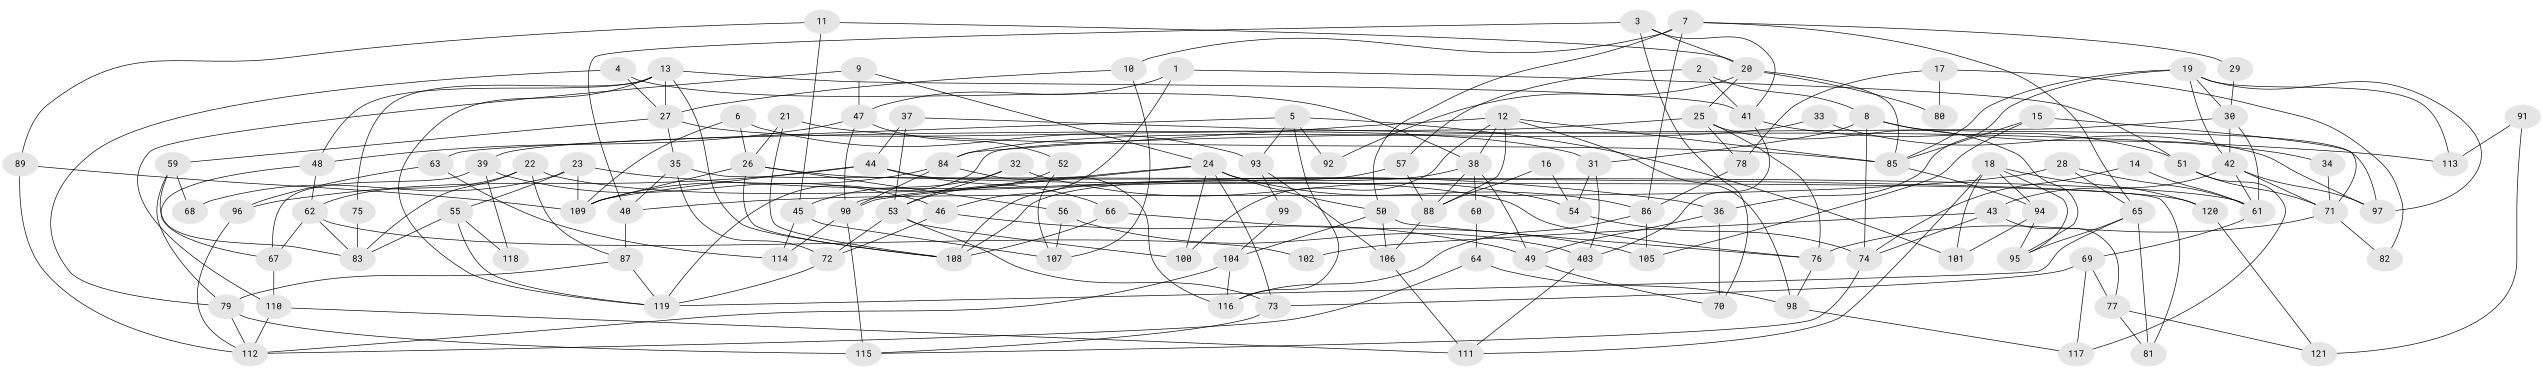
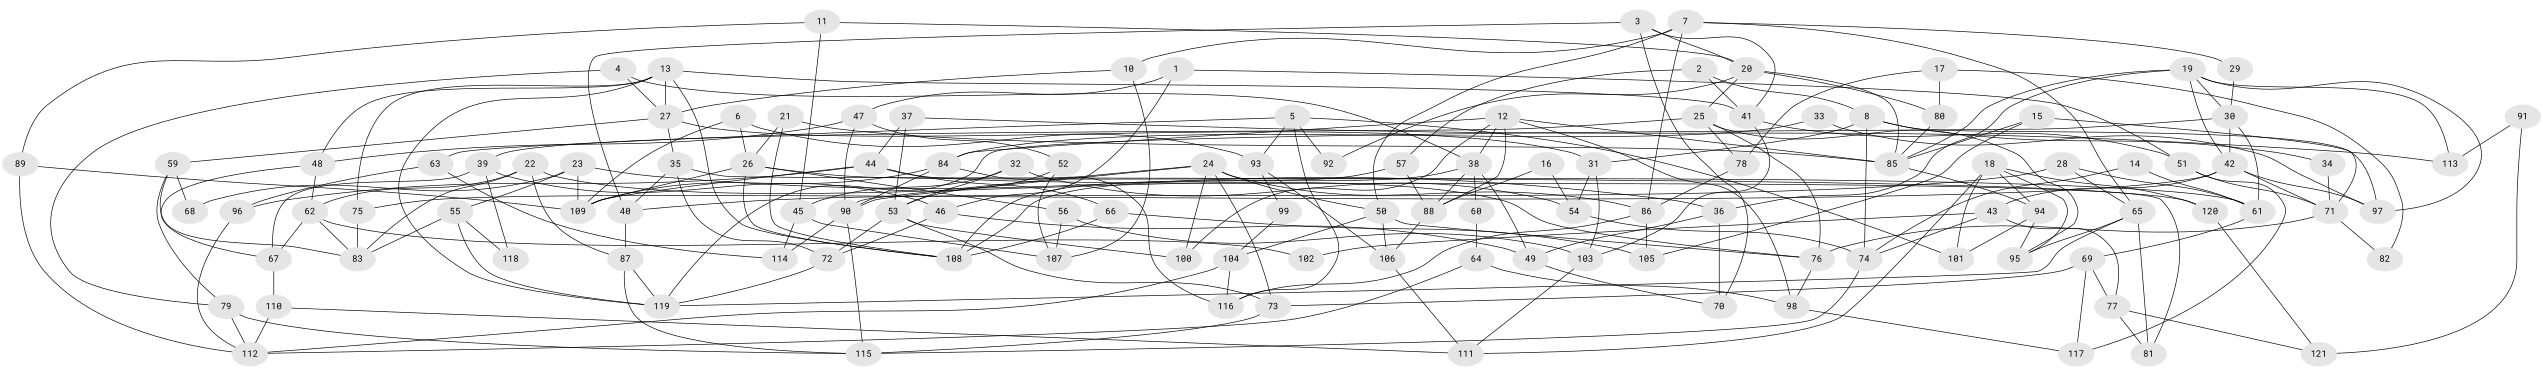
node "9": removed
edge "80" -- "85": added
edge "42" -- "61": now "42" -- "75"
node "403": label "403" -> "103"
edge "87" -- "79": now "87" -- "115"
